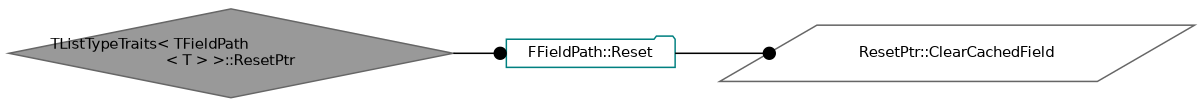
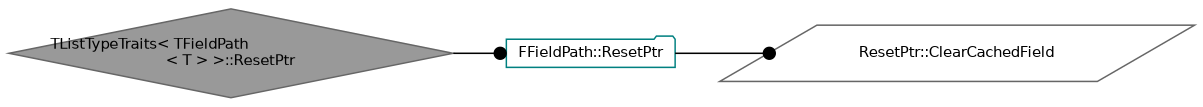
node "FFieldPath::Reset": label "FFieldPath::Reset" -> "FFieldPath::ResetPtr"
